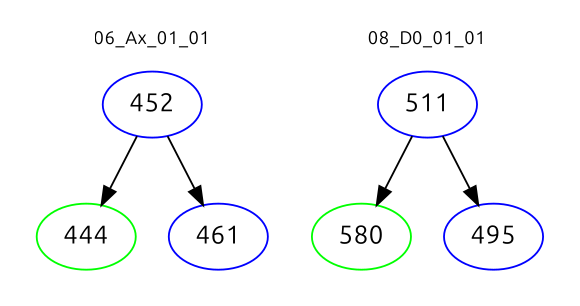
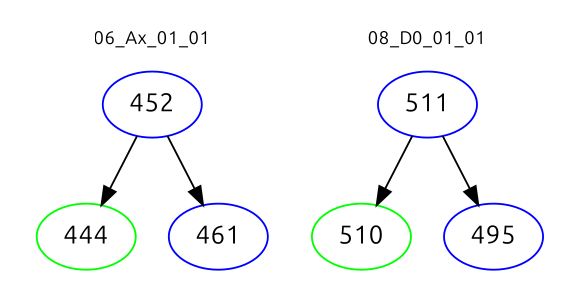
node "580": label "580" -> "510"
